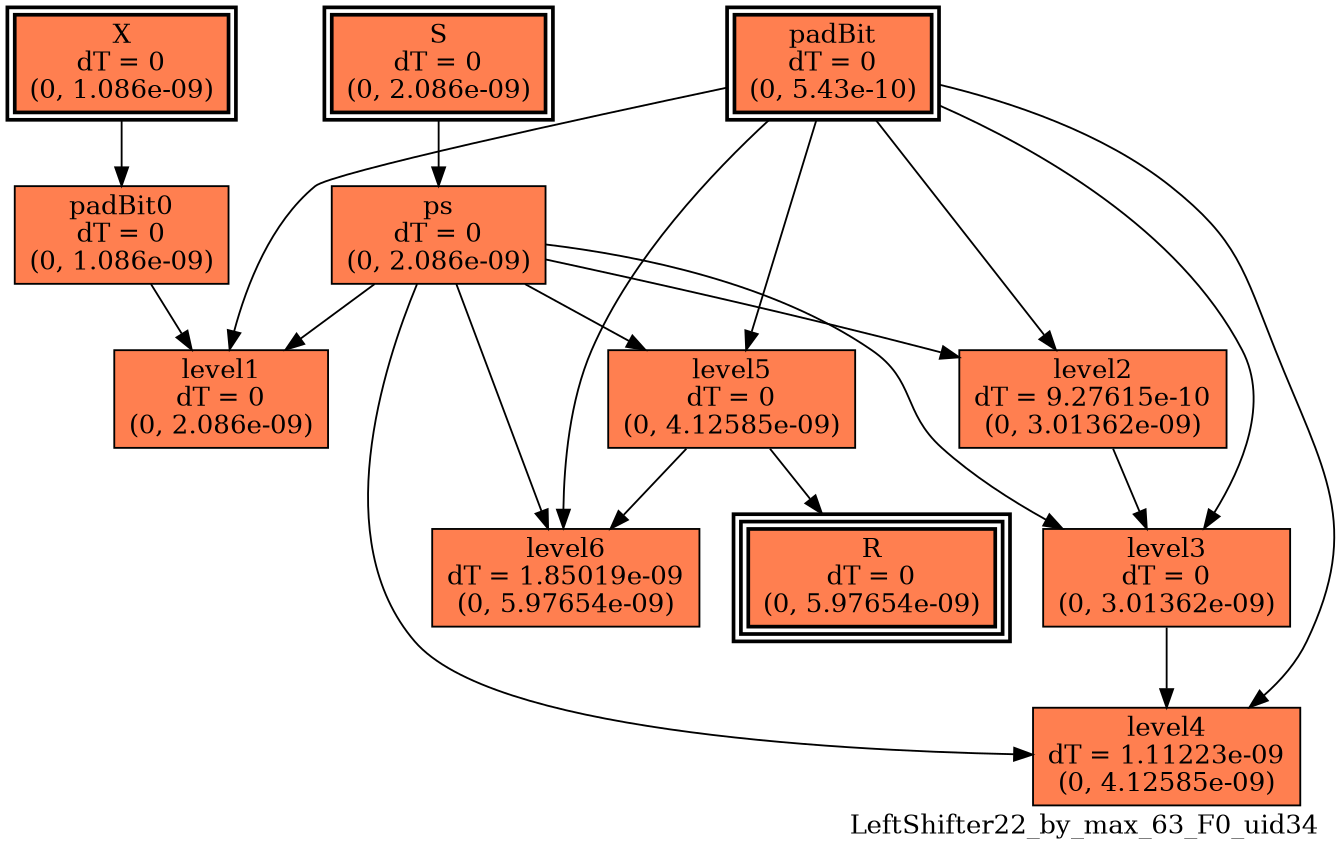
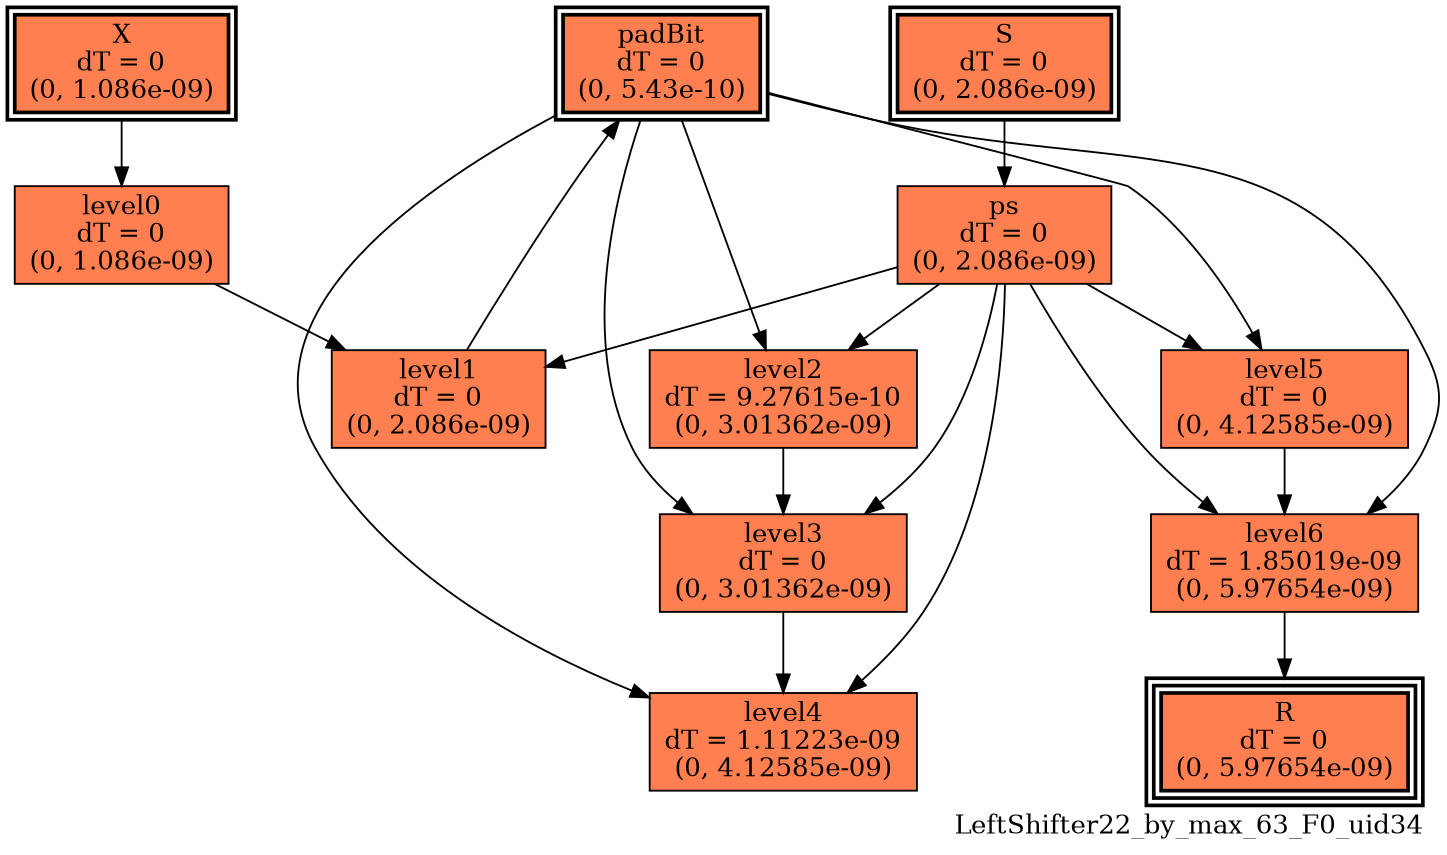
edge "padBit dT = 0 (0, 5.43e-10)" -> "level1 dT = 0 (0, 2.086e-09)": reversed
node "padBit0 dT = 0 (0, 1.086e-09)": label "padBit0 dT = 0 (0, 1.086e-09)" -> "level0 dT = 0 (0, 1.086e-09)"
edge "level5 dT = 0 (0, 4.12585e-09)" -> "R dT = 0 (0, 5.97654e-09)": now "level6 dT = 1.85019e-09 (0, 5.97654e-09)" -> "R dT = 0 (0, 5.97654e-09)"
